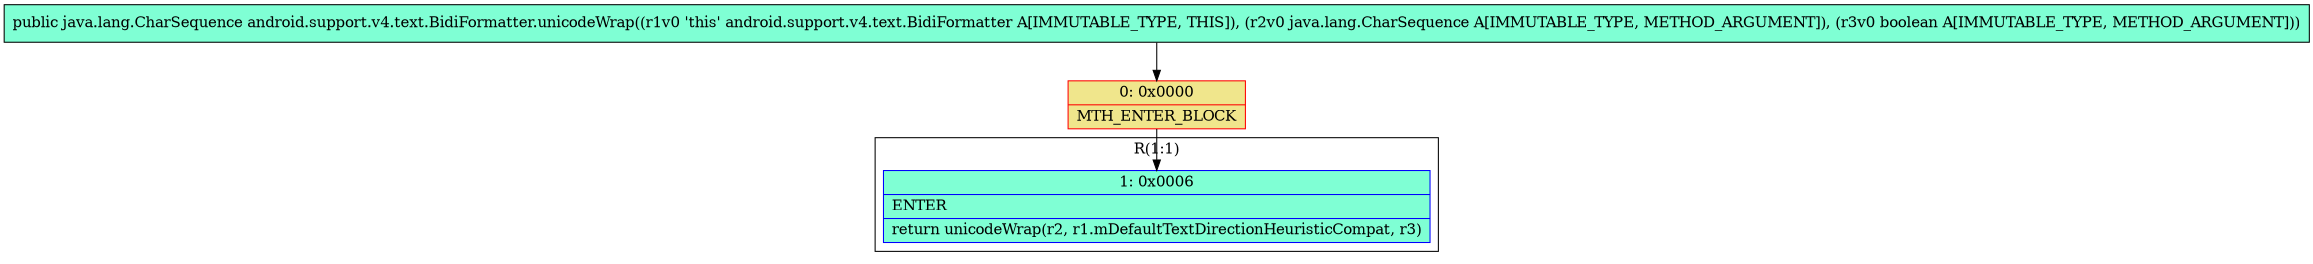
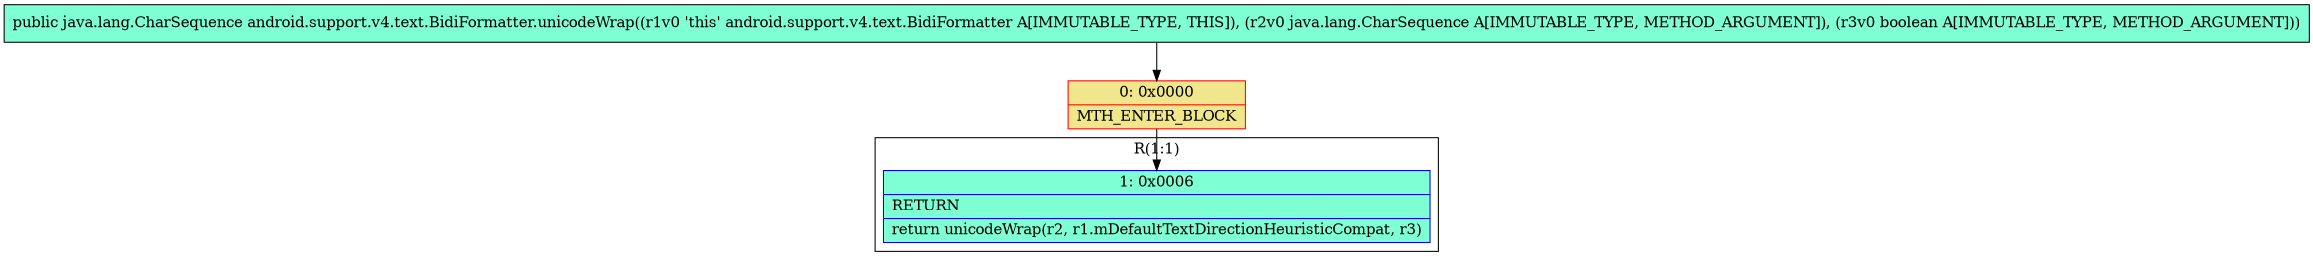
node "1: 0x0006": text "ENTER" -> "RETURN"
